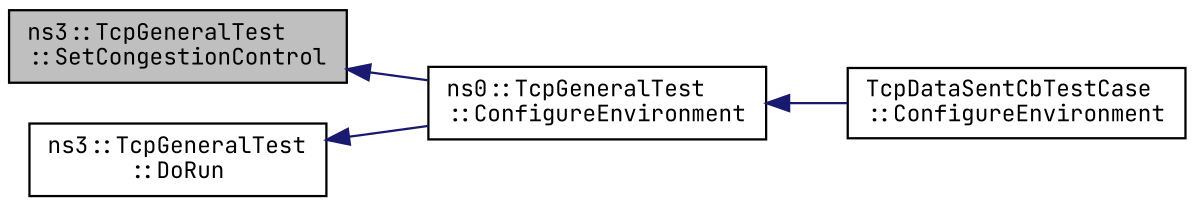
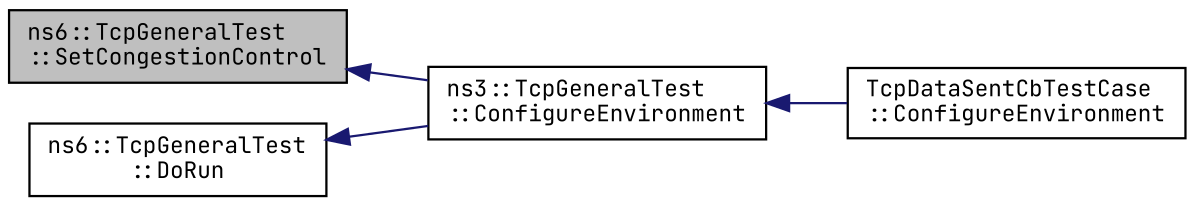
node "ns3::TcpGeneralTest ::SetCongestionControl": label "ns3::TcpGeneralTest ::SetCongestionControl" -> "ns6::TcpGeneralTest ::SetCongestionControl"
node "ns0::TcpGeneralTest ::ConfigureEnvironment": label "ns0::TcpGeneralTest ::ConfigureEnvironment" -> "ns3::TcpGeneralTest ::ConfigureEnvironment"
node "ns3::TcpGeneralTest ::DoRun": label "ns3::TcpGeneralTest ::DoRun" -> "ns6::TcpGeneralTest ::DoRun"
